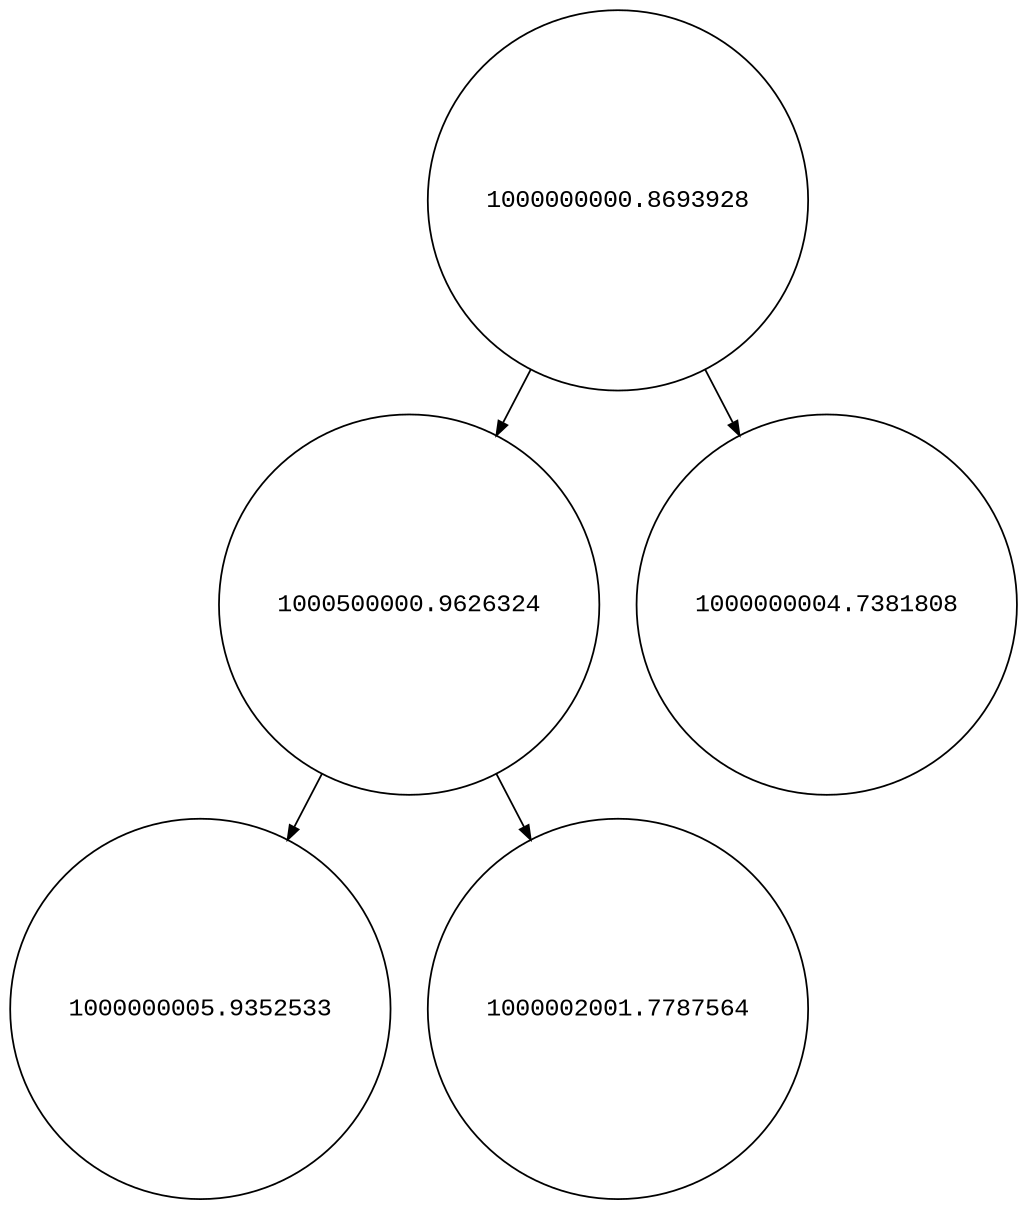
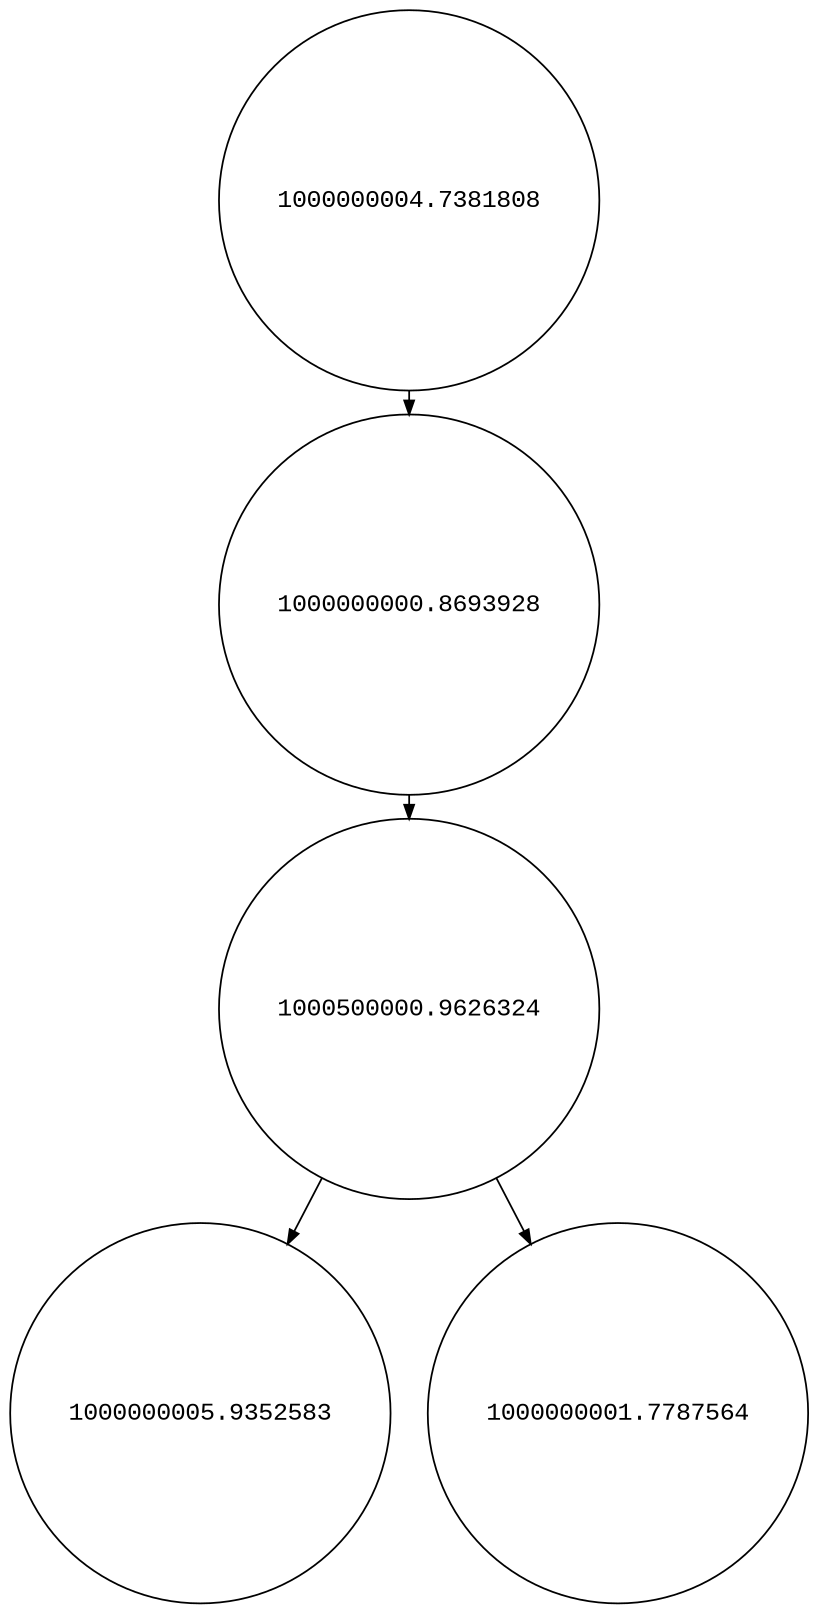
edge "1000000000.8693928" -> "1000000004.7381808": reversed
node "1000000005.9352533": label "1000000005.9352533" -> "1000000005.9352583"
node "1000002001.7787564": label "1000002001.7787564" -> "1000000001.7787564"
